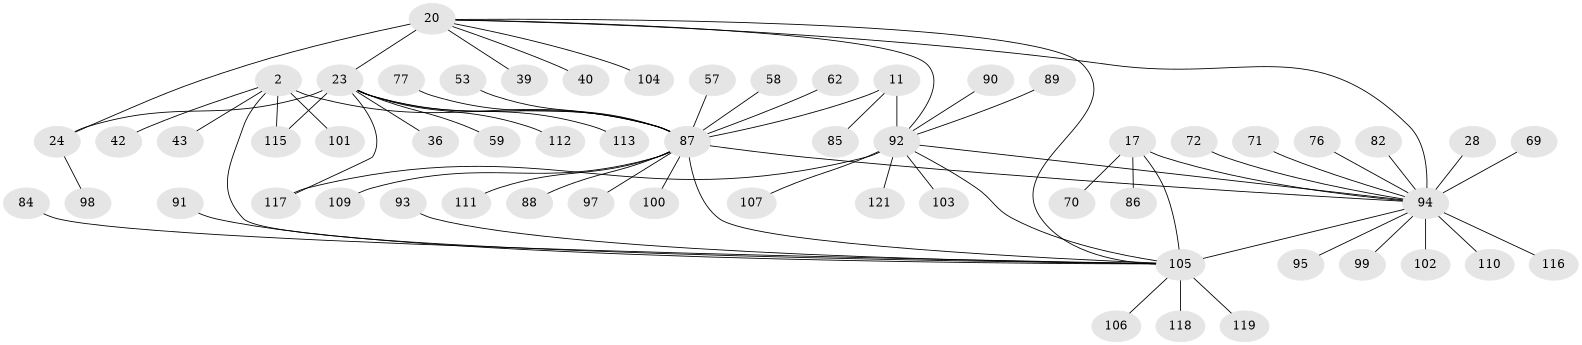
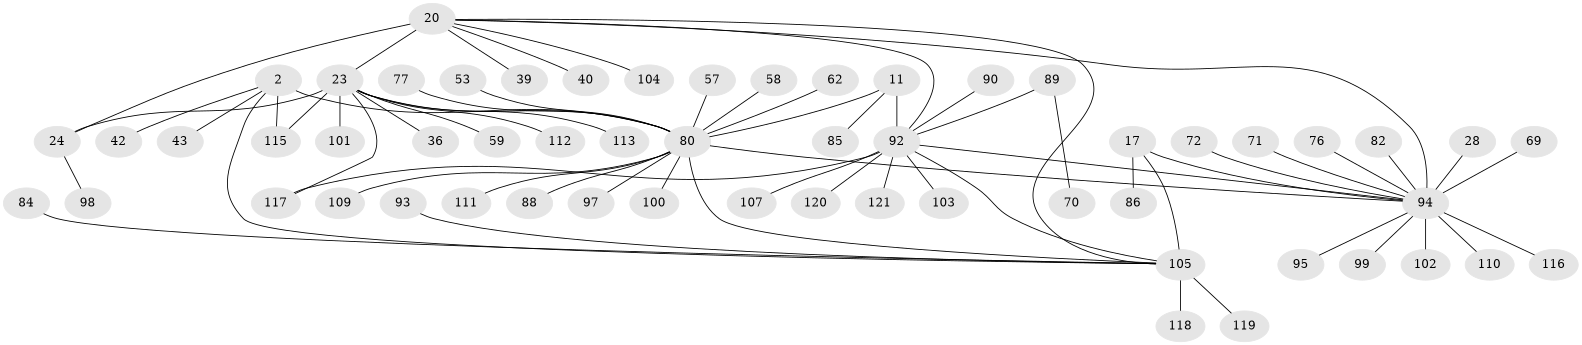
edge "2" -- "101": now "23" -- "101"
node "87": label "87" -> "80"
edge "17" -- "70": now "89" -- "70"
node "91": removed
node "120": added
edge "94" -- "105": removed
node "106": removed
